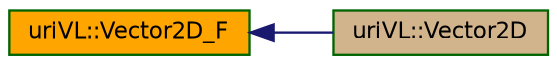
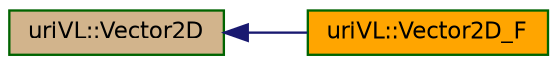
edge "uriVL::Vector2D" -> "uriVL::Vector2D_F": reversed
